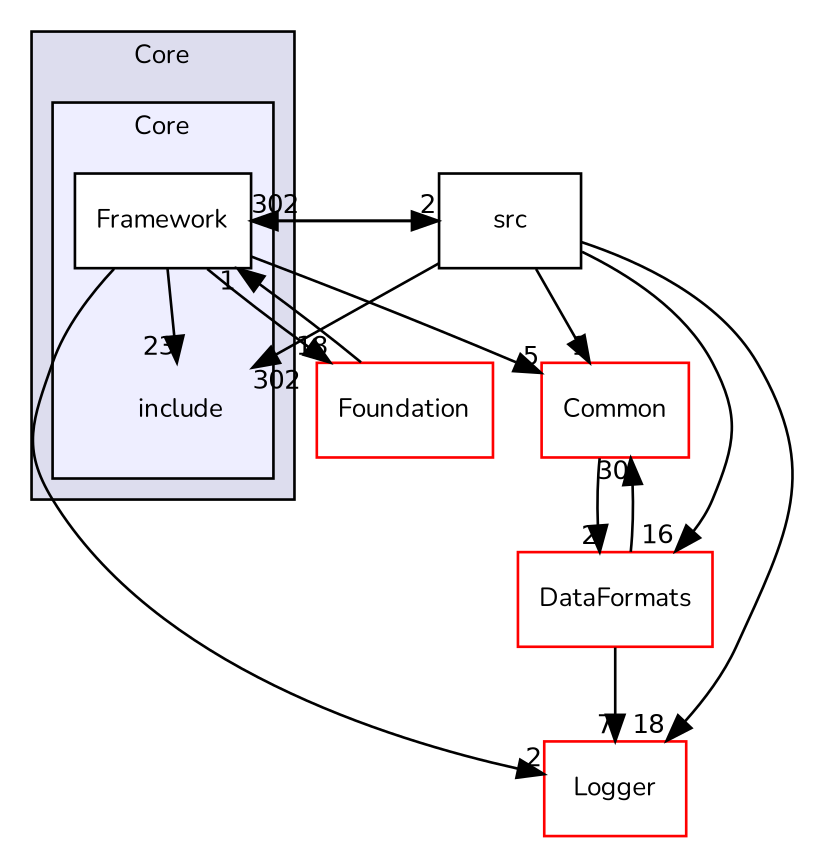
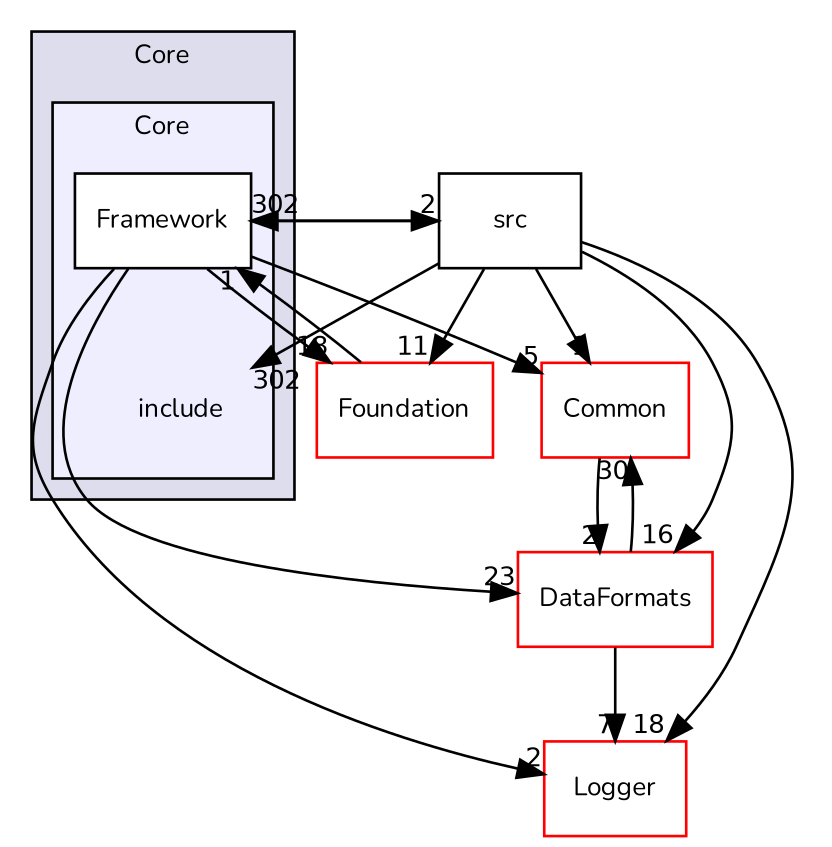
edge "Framework" -> "include": now "Framework" -> "DataFormats"
edge "src" -> "Foundation": added
